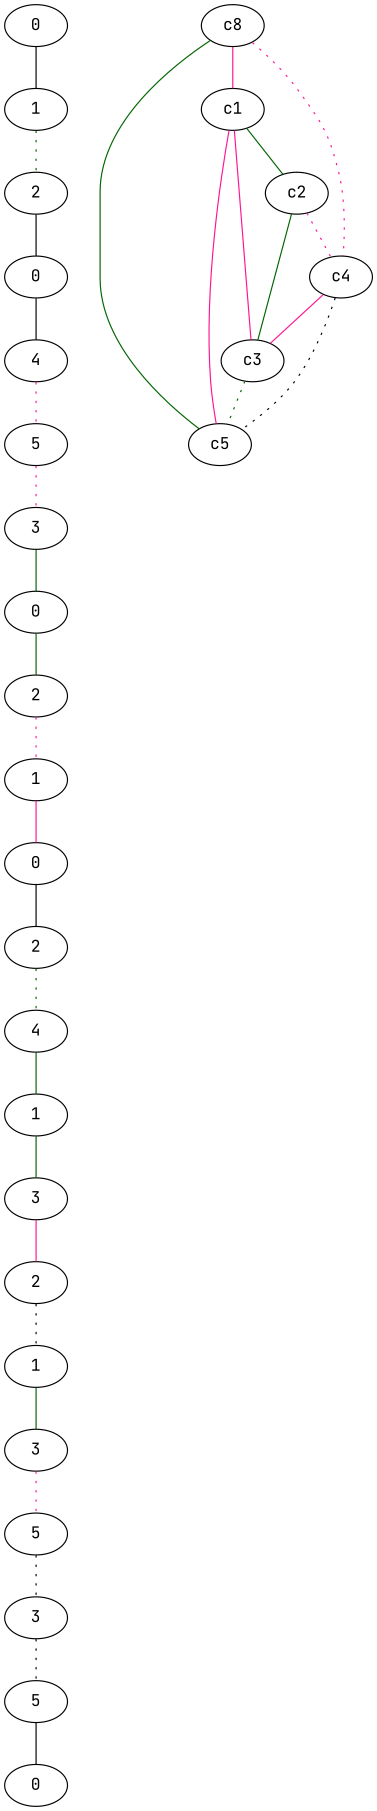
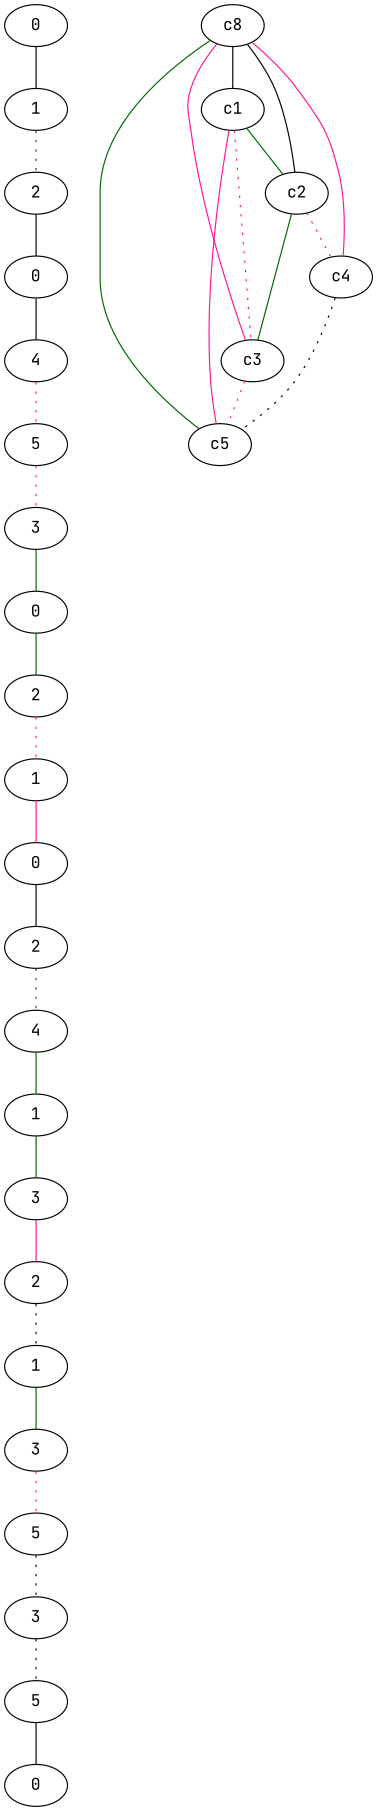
edge "c8" -- "c1": color deeppink -> black
edge "c8" -- "c2": added
edge "c8" -- "c4": style dotted -> solid
edge "c1" -- "c3": style solid -> dotted
edge "c4" -- "c3": now "c8" -- "c3"
edge "c3" -- "c5": color darkgreen -> deeppink
